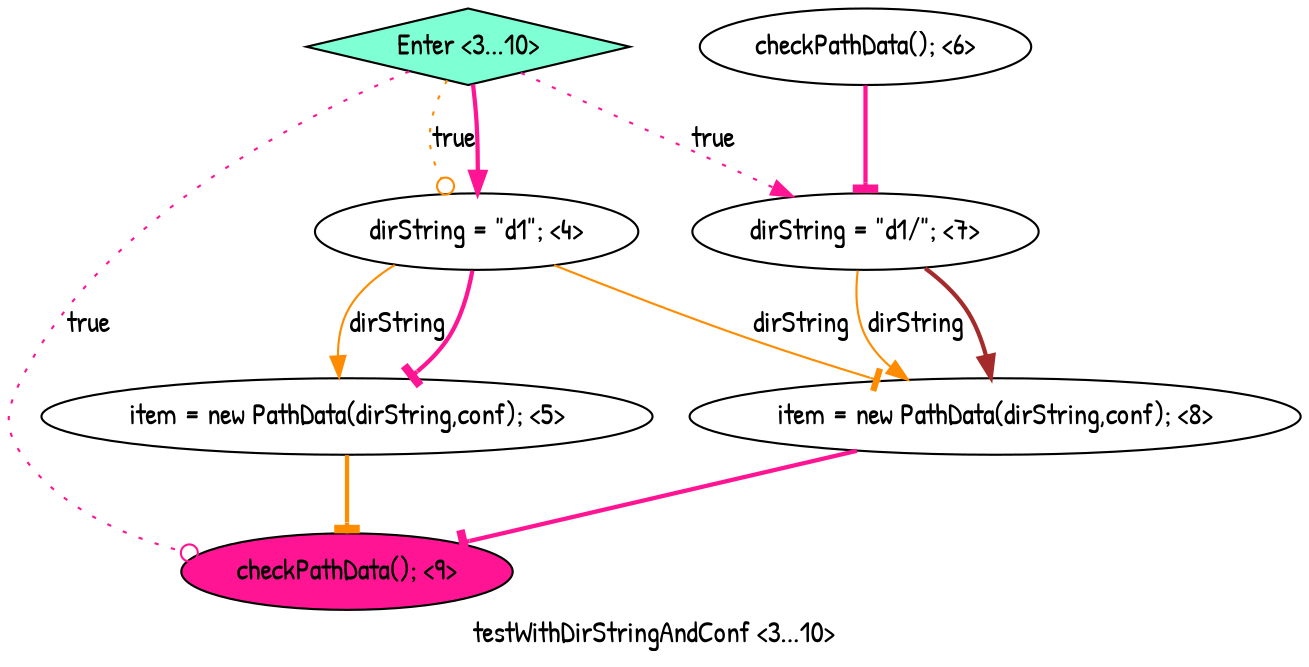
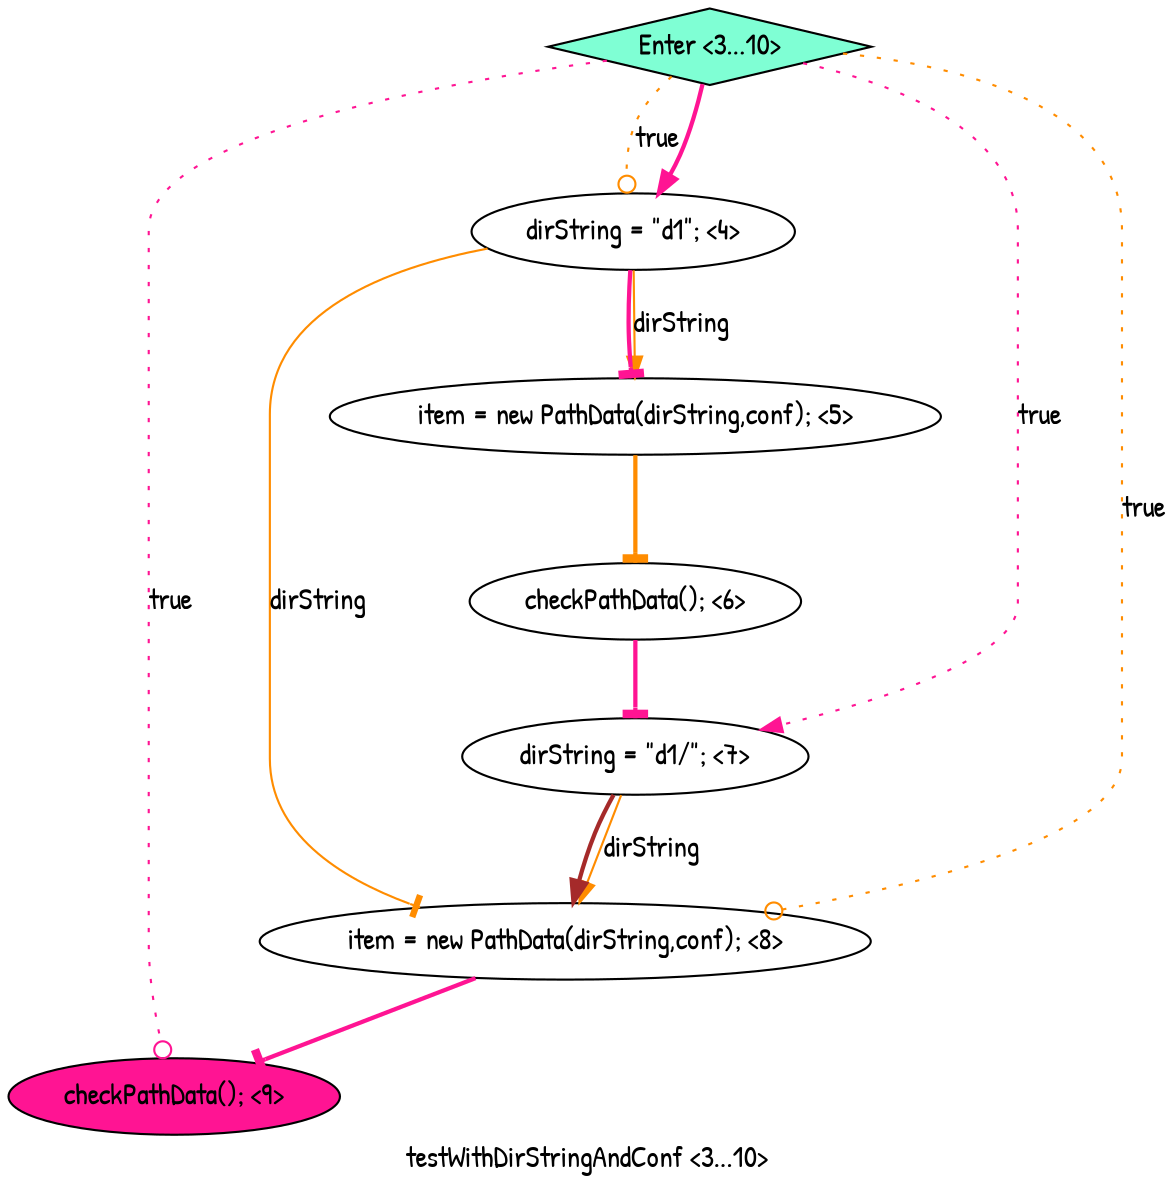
edge "item = new PathData(dirString,conf); <5>" -> "checkPathData(); <9>": now "item = new PathData(dirString,conf); <5>" -> "checkPathData(); <6>"
edge "Enter <3...10>" -> "item = new PathData(dirString,conf); <8>": added, label "true"
